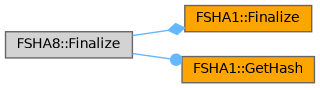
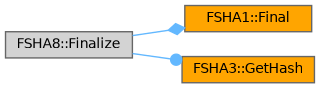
node "FSHA1::Finalize": label "FSHA1::Finalize" -> "FSHA1::Final"
node "FSHA1::GetHash": label "FSHA1::GetHash" -> "FSHA3::GetHash"
